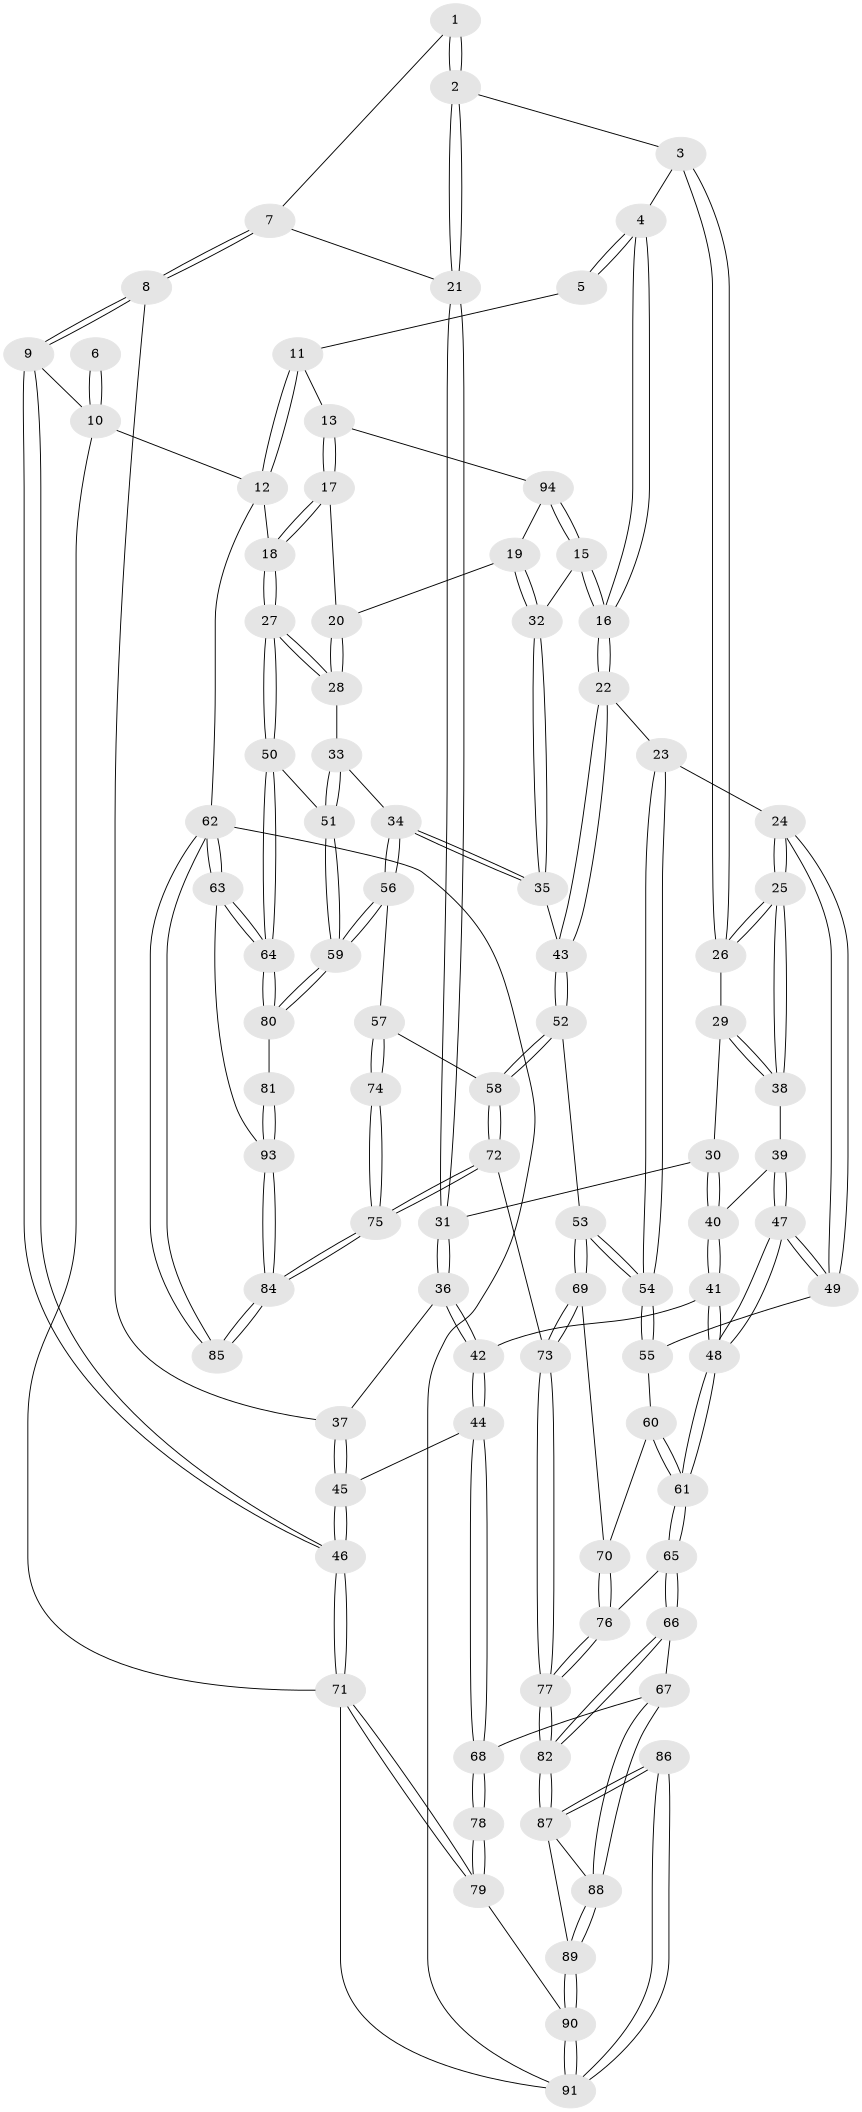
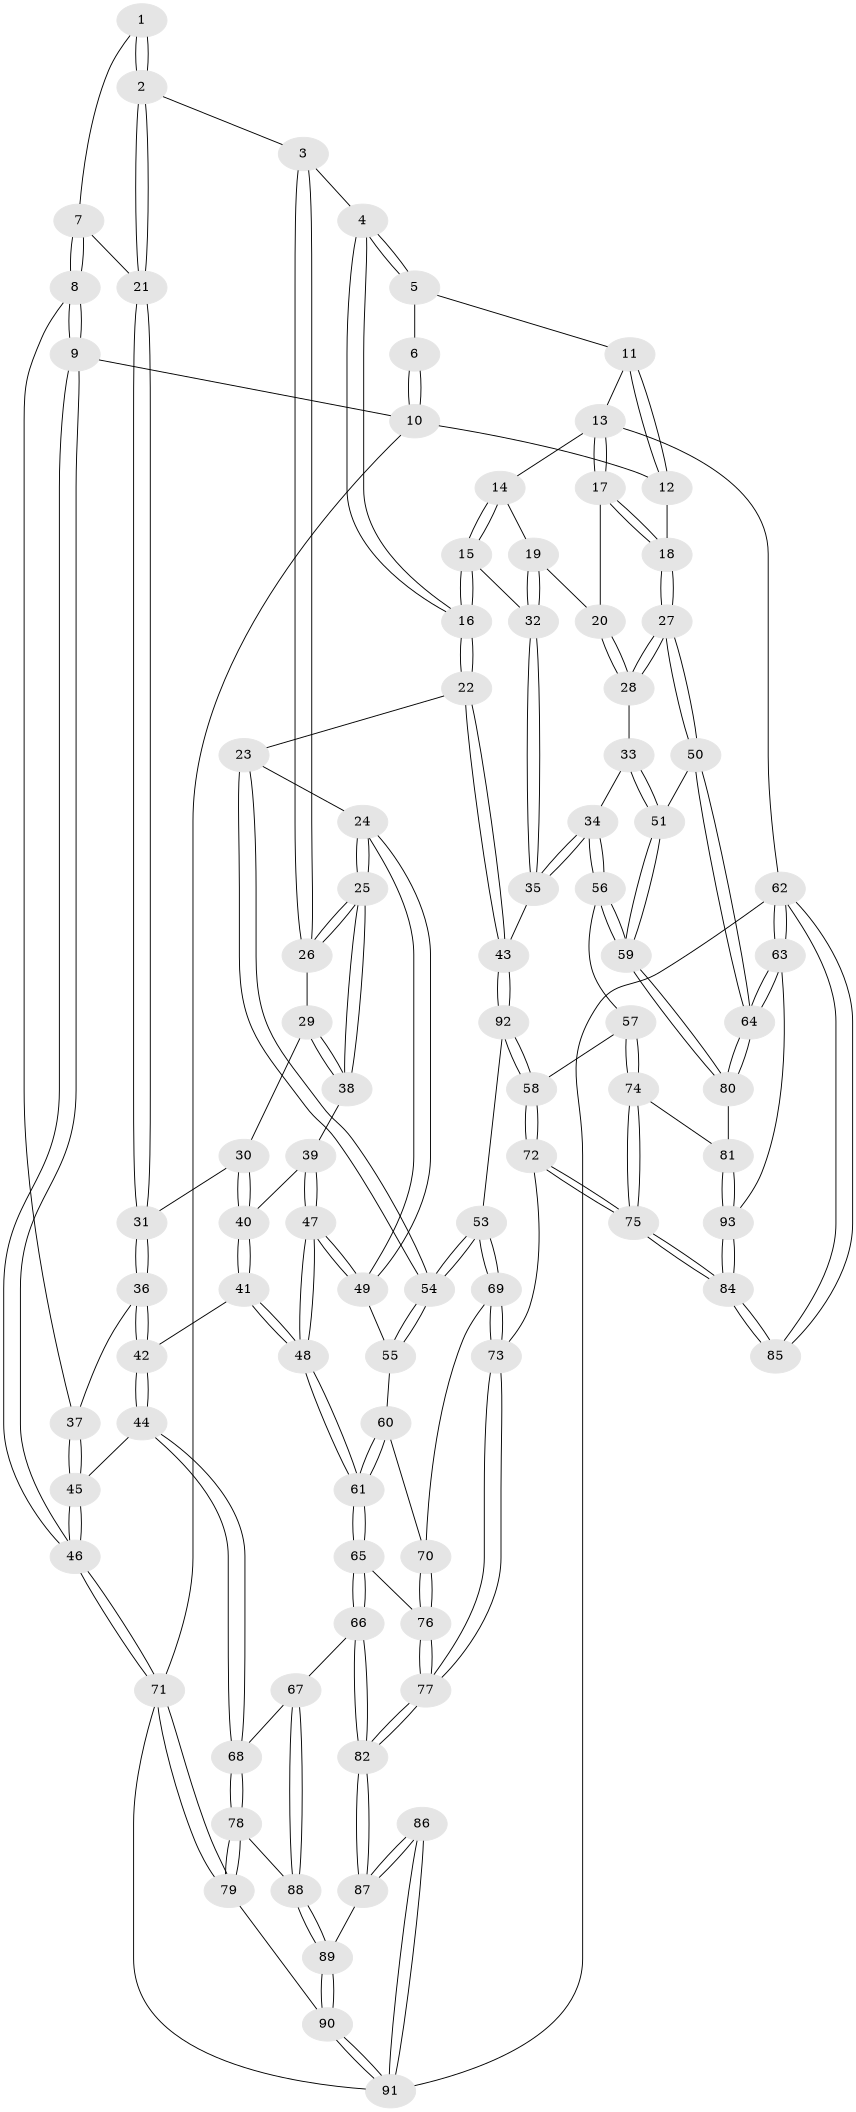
edge "5" -- "6": added
node "94": label "94" -> "14"
edge "12" -- "62": now "13" -- "62"
node "52": label "52" -> "92"
edge "74" -- "81": added
edge "87" -- "88": now "78" -- "88"
